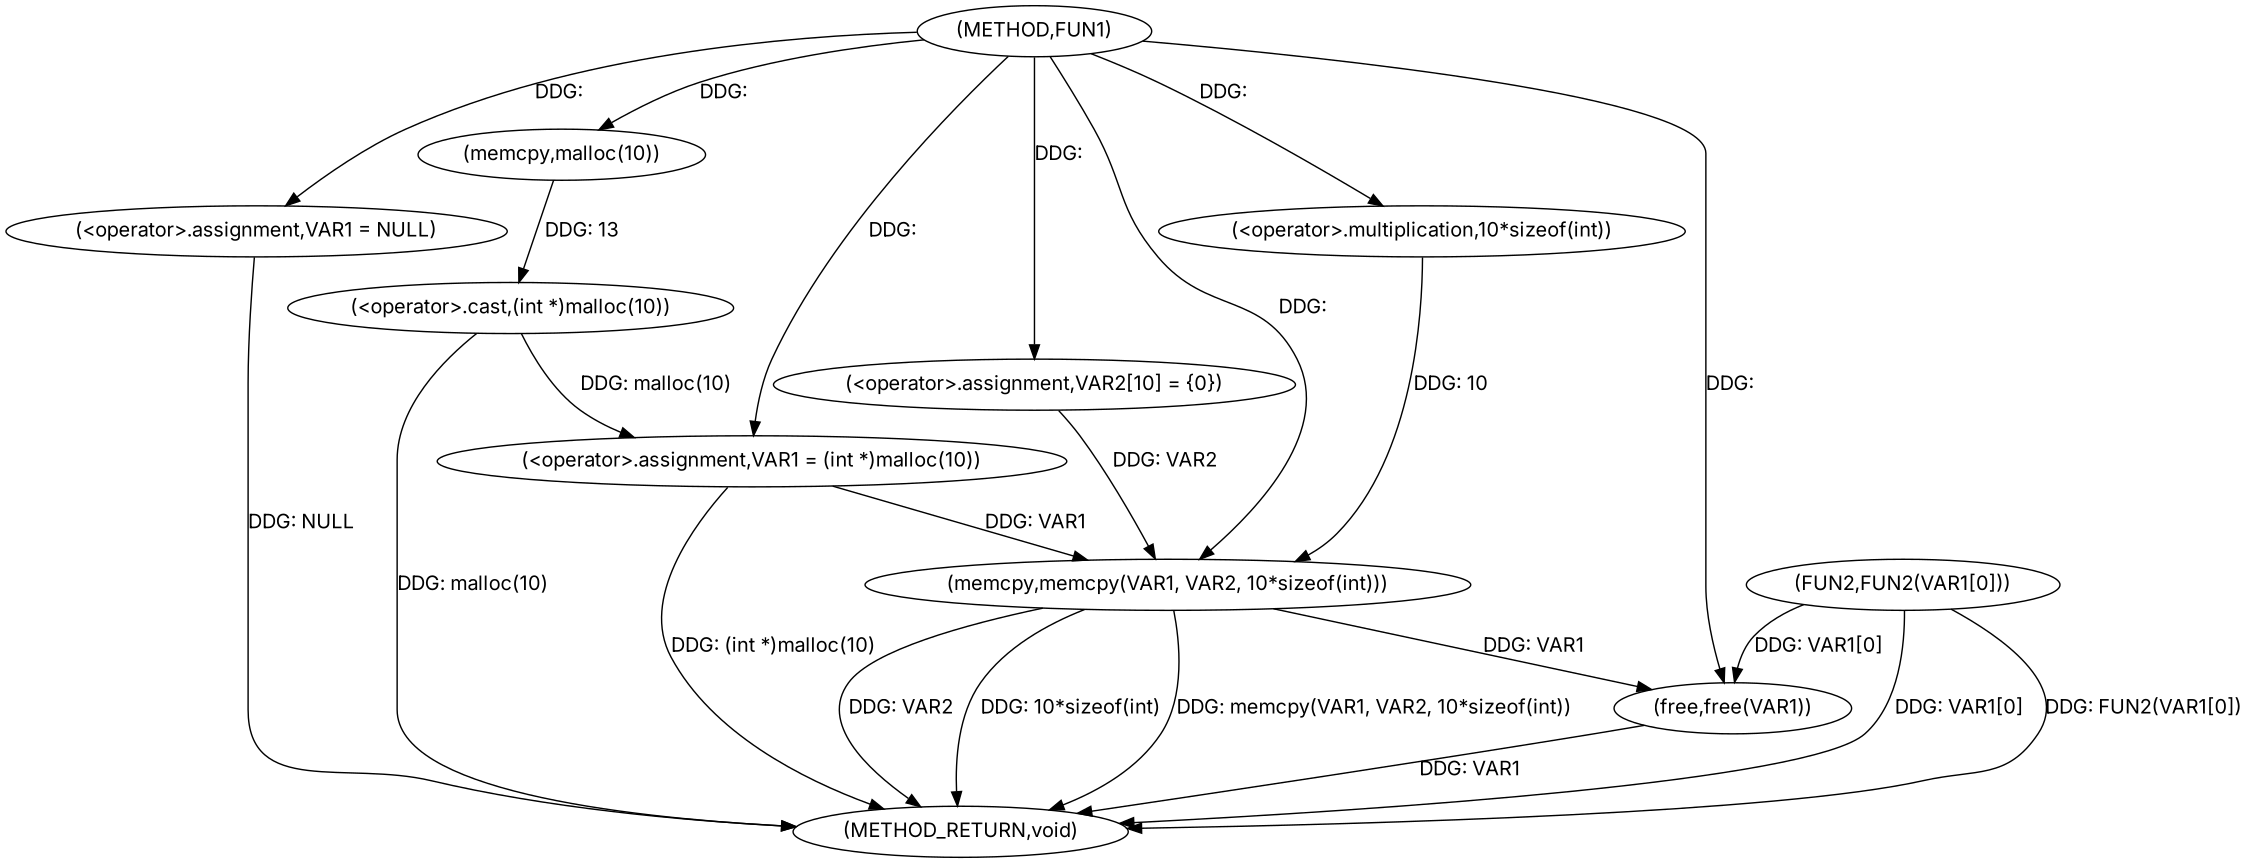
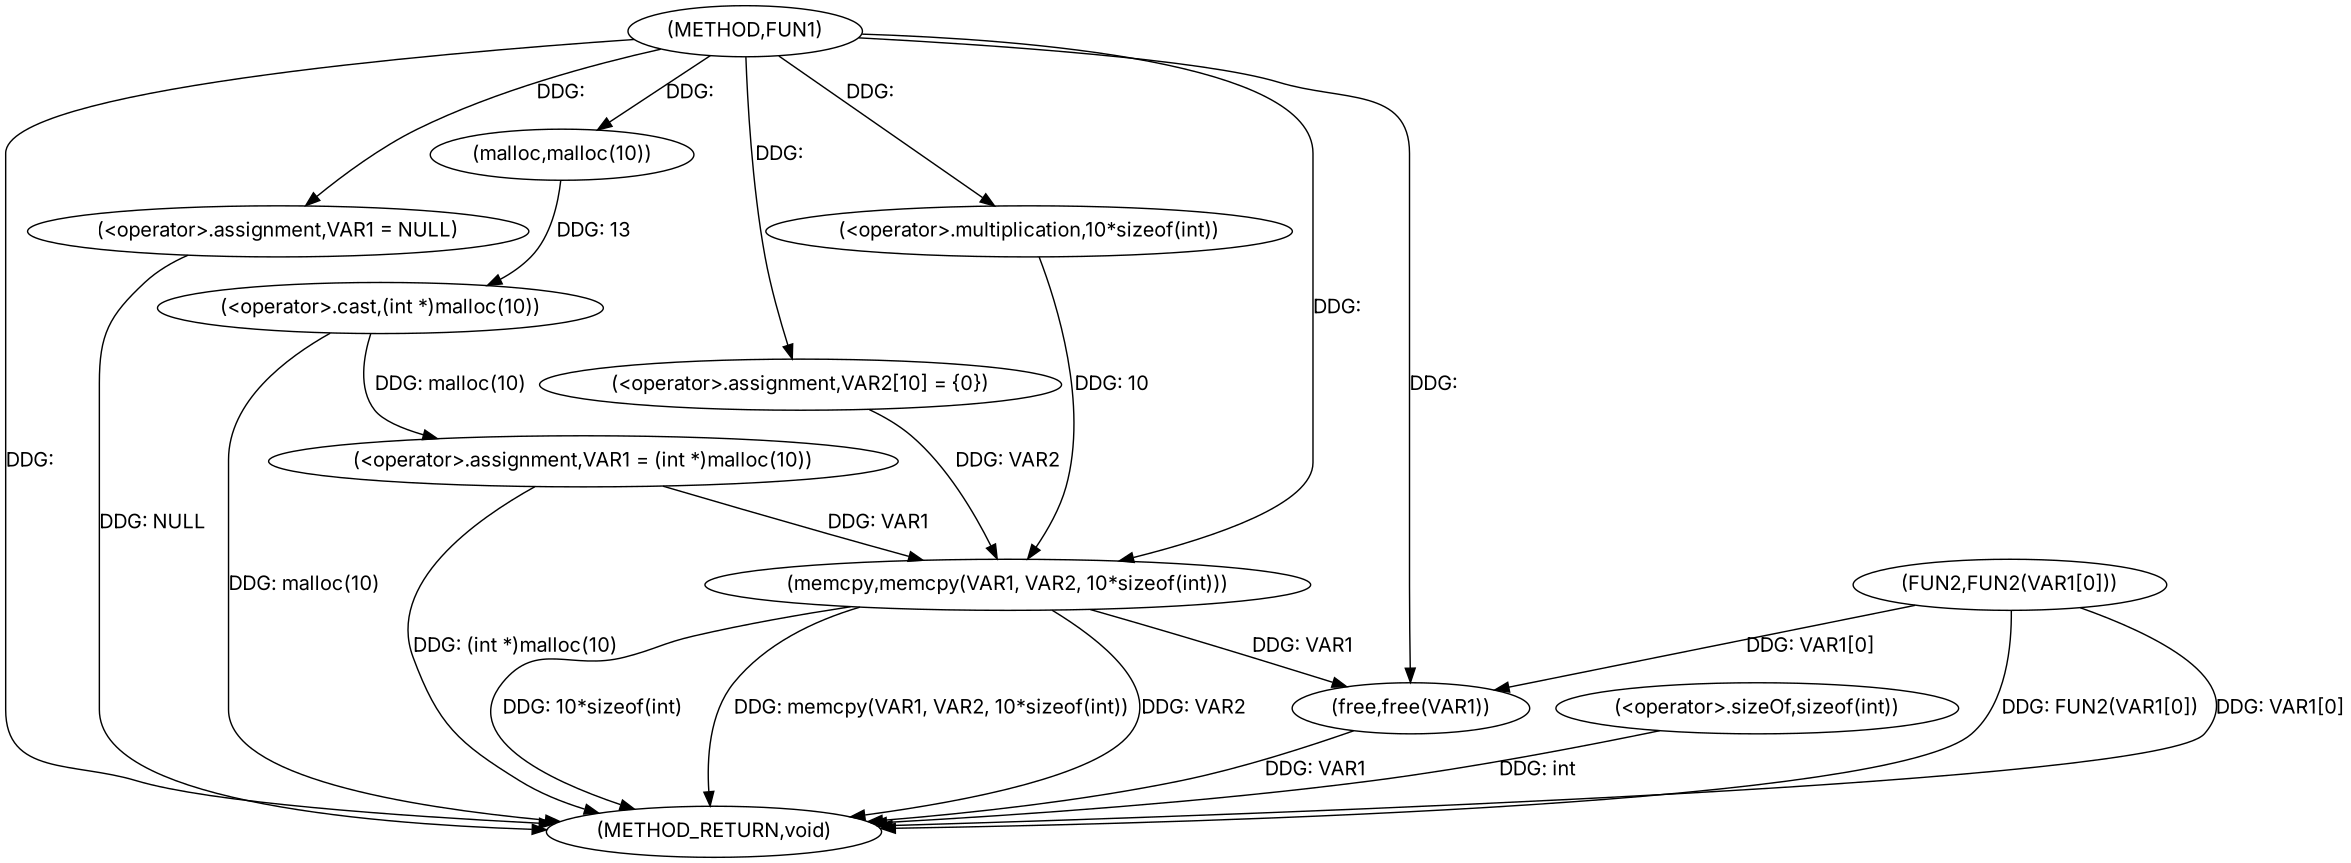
node "(memcpy,malloc(10))": label "(memcpy,malloc(10))" -> "(malloc,malloc(10))"
edge "(METHOD,FUN1)" -> "(<operator>.assignment,VAR1 = (int *)malloc(10))": now "(METHOD,FUN1)" -> "(METHOD_RETURN,void)"
node "(<operator>.sizeOf,sizeof(int))": added
